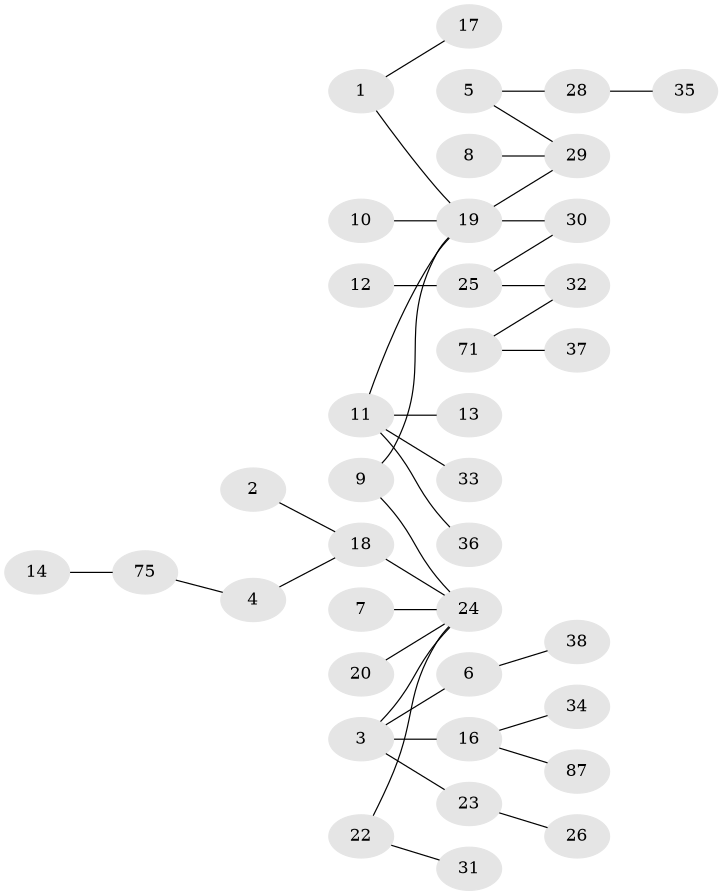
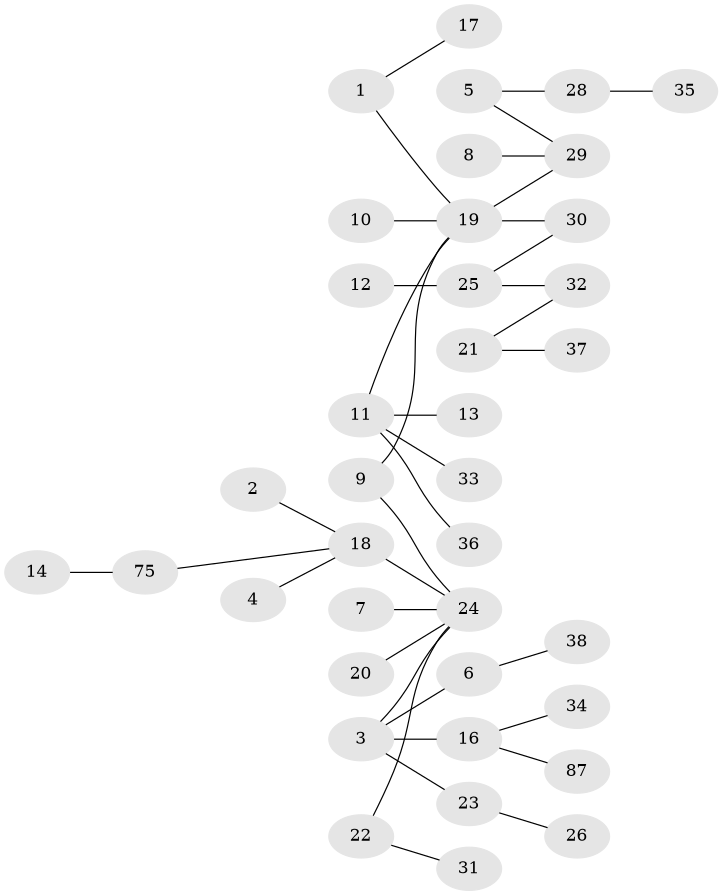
node "71": label "71" -> "21"
edge "75" -- "4": now "75" -- "18"
